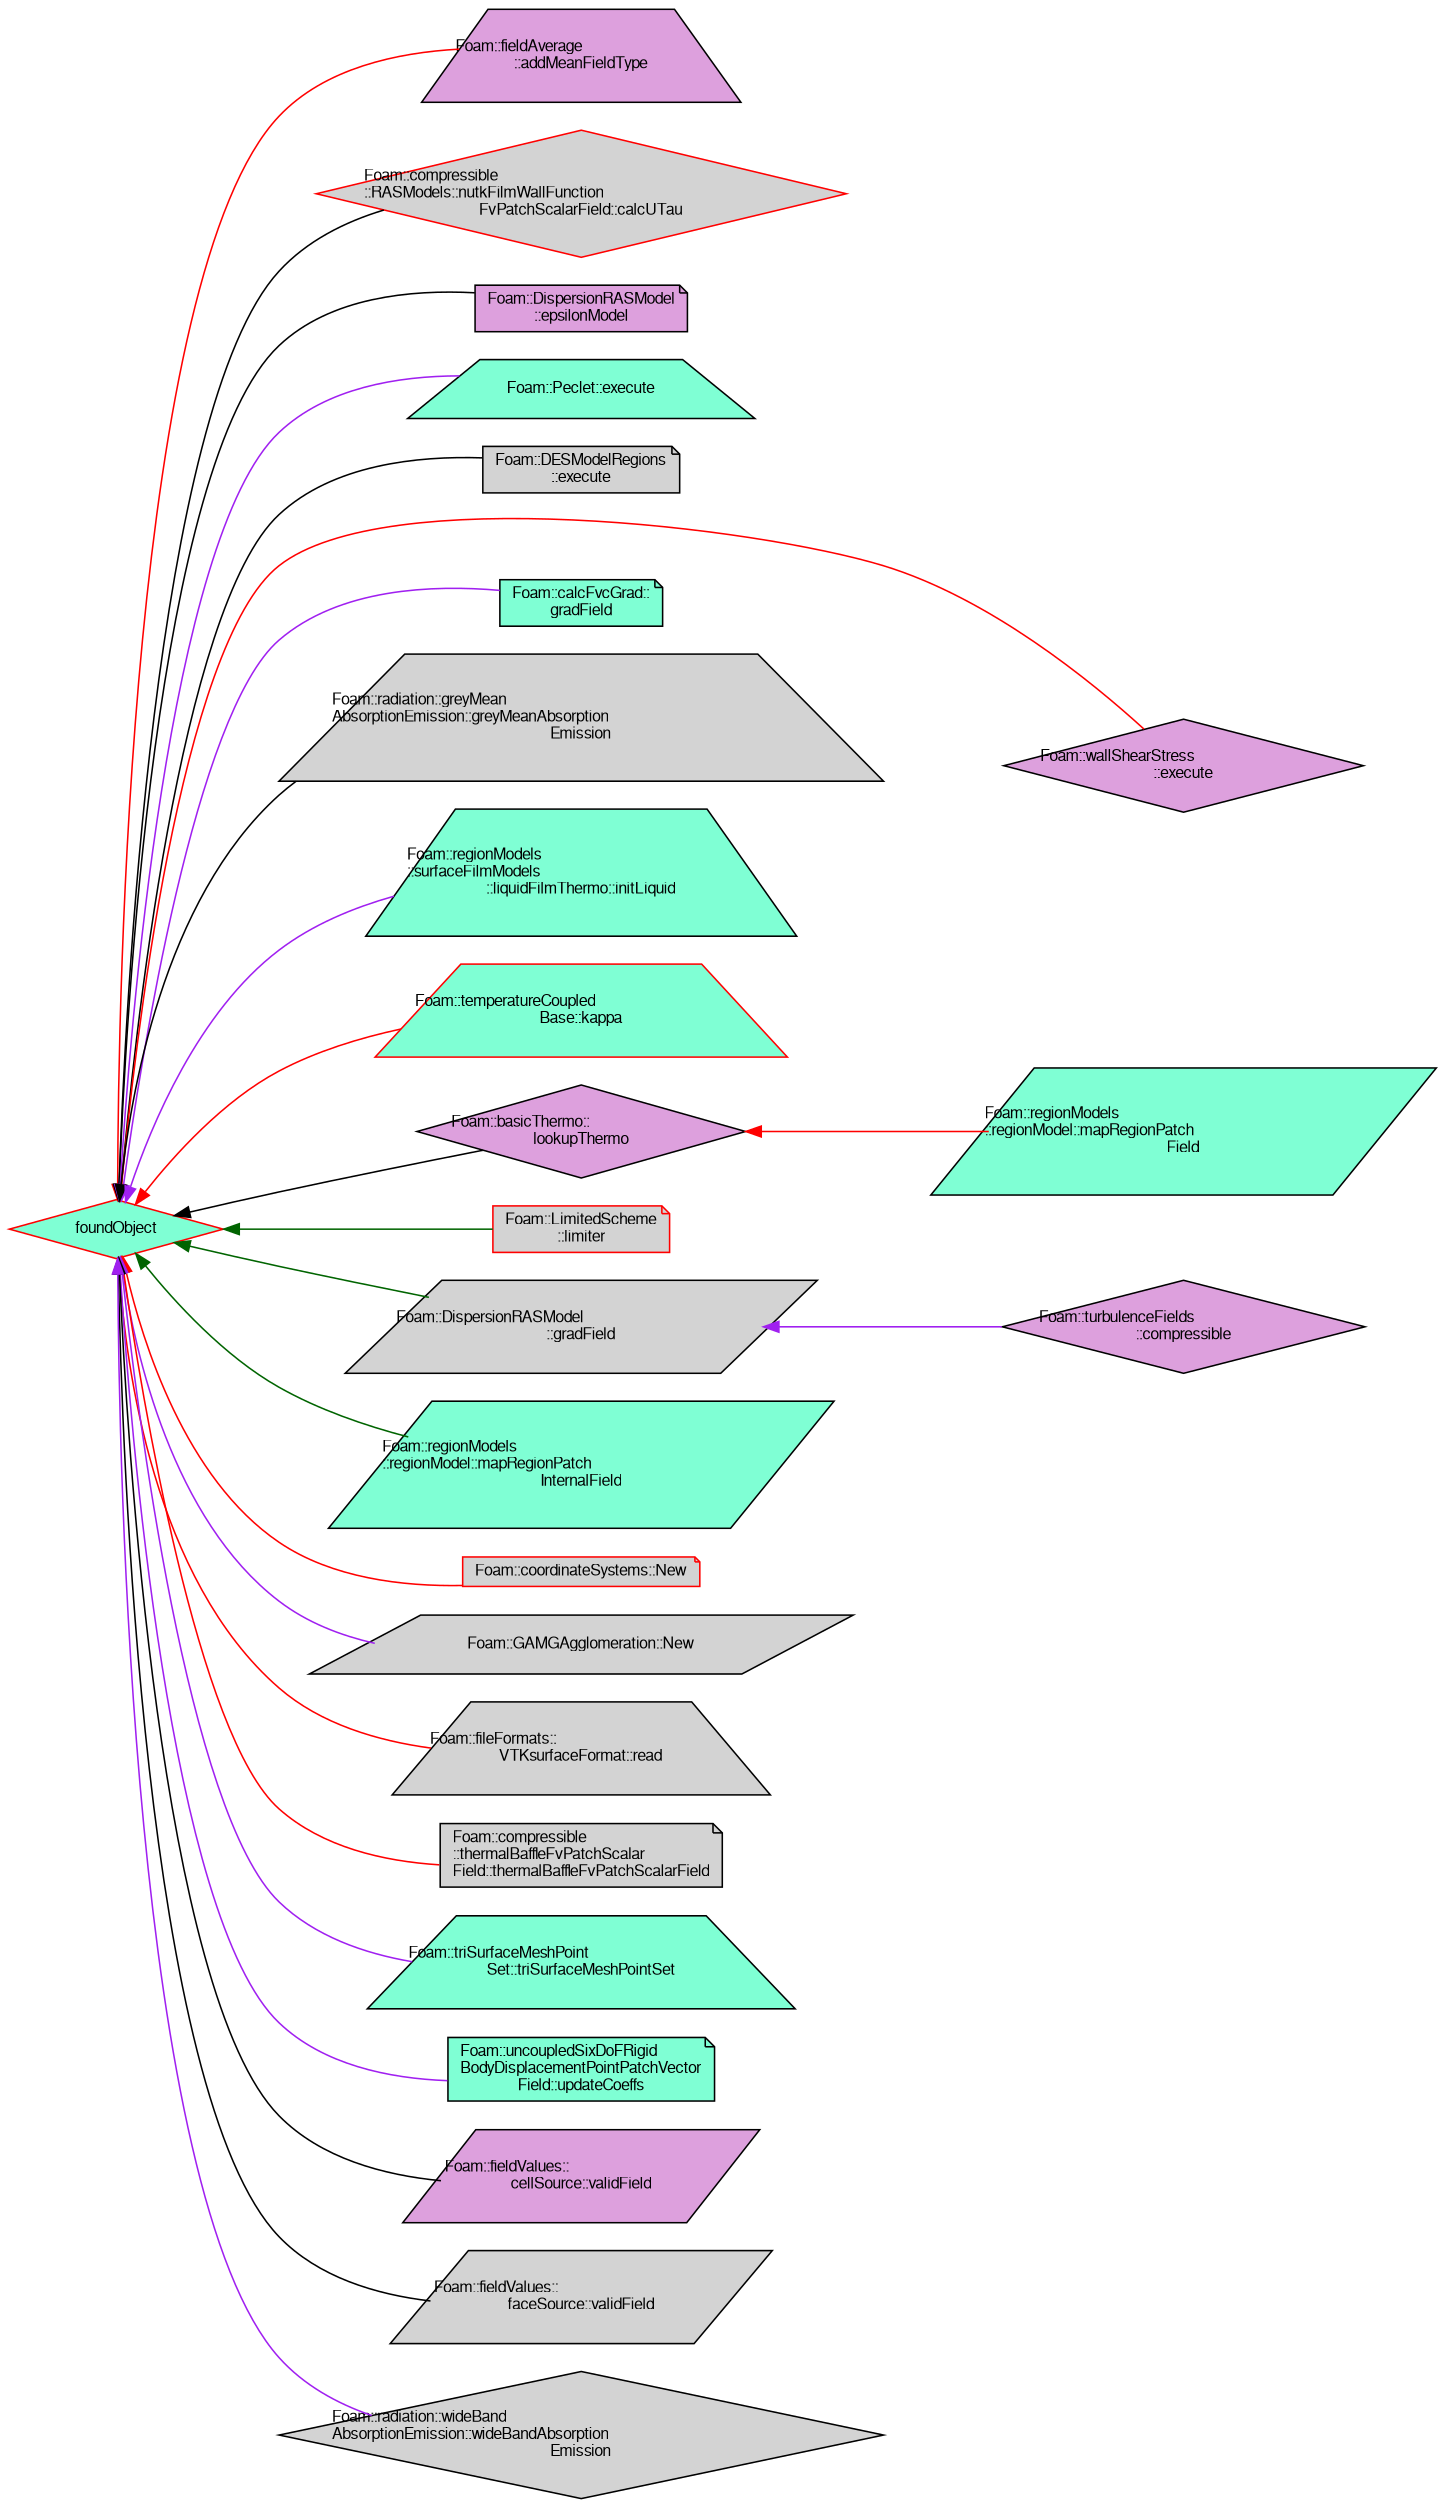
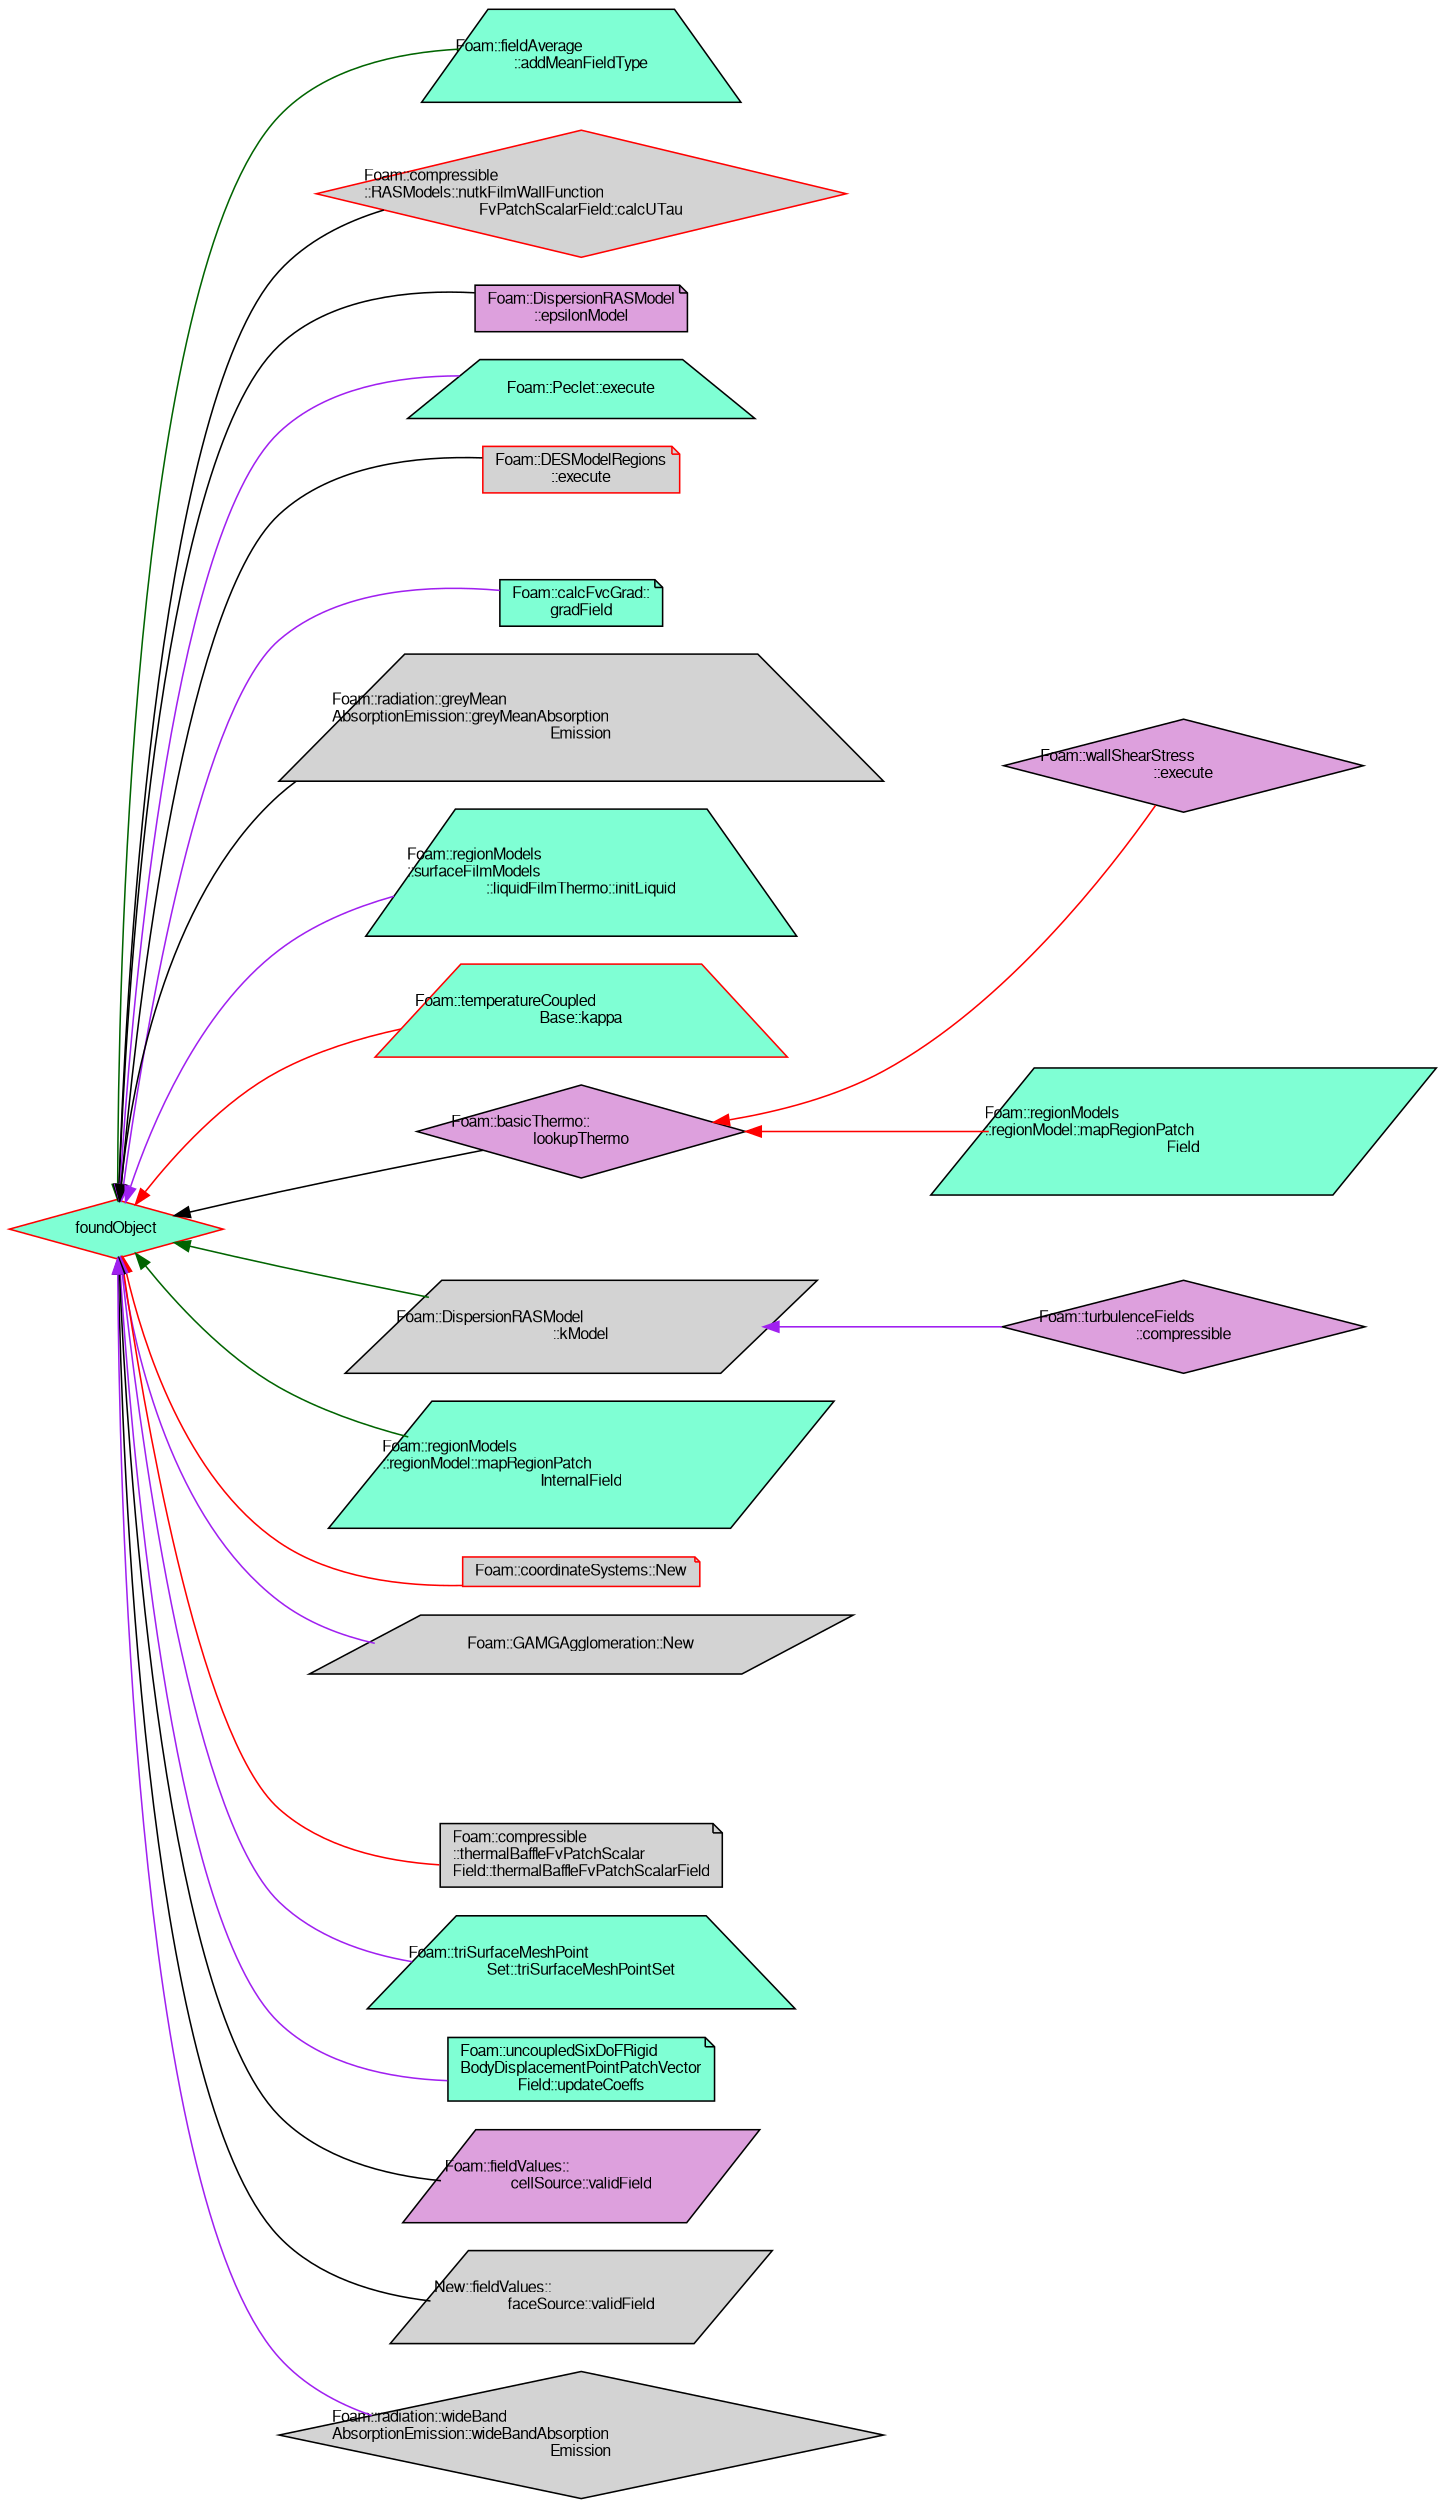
node "Foam::fieldAverage ::addMeanFieldType": fillcolor plum -> aquamarine
node "Foam::DESModelRegions ::execute": color black -> red
edge "Foam::wallShearStress ::execute" -> "foundObject": now "Foam::wallShearStress ::execute" -> "Foam::basicThermo:: lookupThermo"
edge "Foam::fieldAverage ::addMeanFieldType" -> "foundObject": color red -> darkgreen
node "Foam::LimitedScheme ::limiter": removed
node "Foam::DispersionRASModel ::gradField": label "Foam::DispersionRASModel ::gradField" -> "Foam::DispersionRASModel ::kModel"
node "Foam::fileFormats:: VTKsurfaceFormat::read": removed
node "Foam::fieldValues:: faceSource::validField": label "Foam::fieldValues:: faceSource::validField" -> "New::fieldValues:: faceSource::validField"
